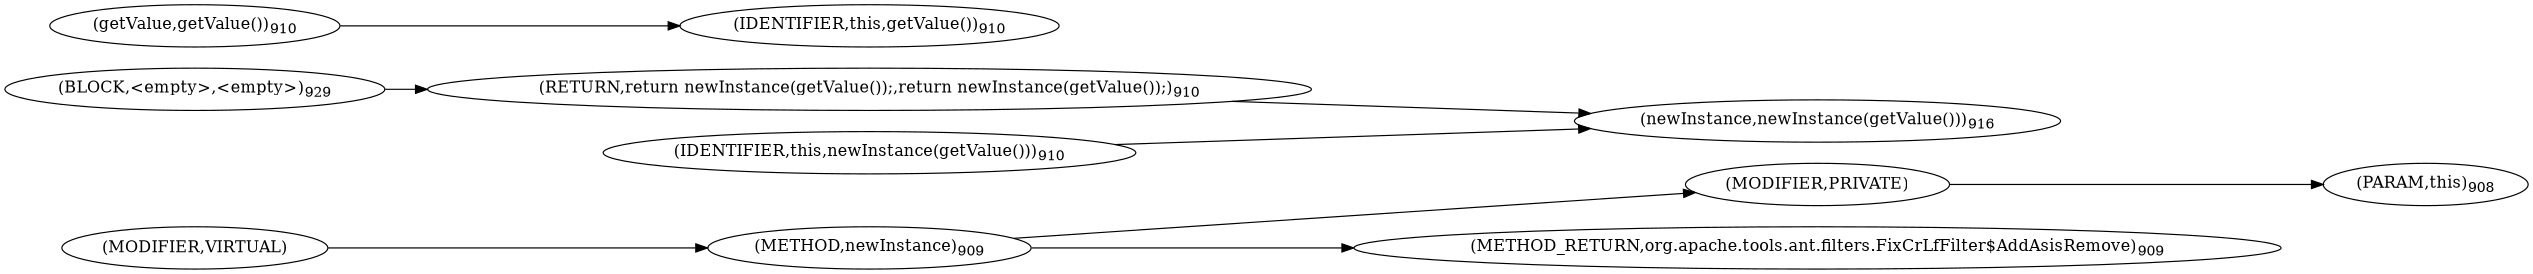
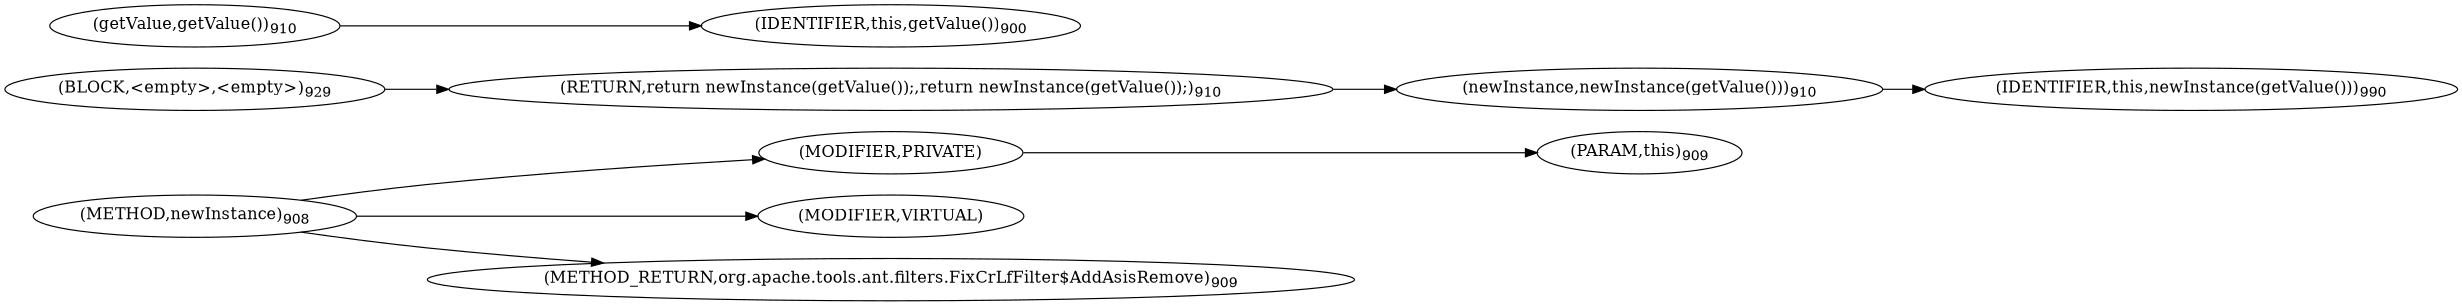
node "(IDENTIFIER,this,getValue())": text "910" -> "900"
node "(newInstance,newInstance(getValue()))": text "916" -> "910"
edge "(IDENTIFIER,this,newInstance(getValue()))" -> "(newInstance,newInstance(getValue()))": reversed
node "(IDENTIFIER,this,newInstance(getValue()))": text "910" -> "990"
node "(PARAM,this)": text "908" -> "909"
node "(METHOD,newInstance)": text "909" -> "908"
edge "(MODIFIER,VIRTUAL)" -> "(METHOD,newInstance)": reversed
